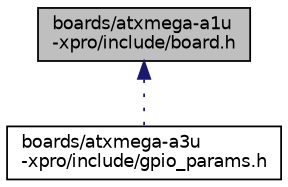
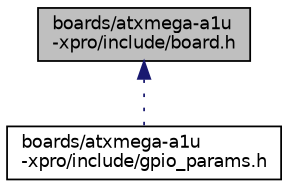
node "boards/atxmega-a3u -xpro/include/gpio_params.h": label "boards/atxmega-a3u -xpro/include/gpio_params.h" -> "boards/atxmega-a1u -xpro/include/gpio_params.h"
